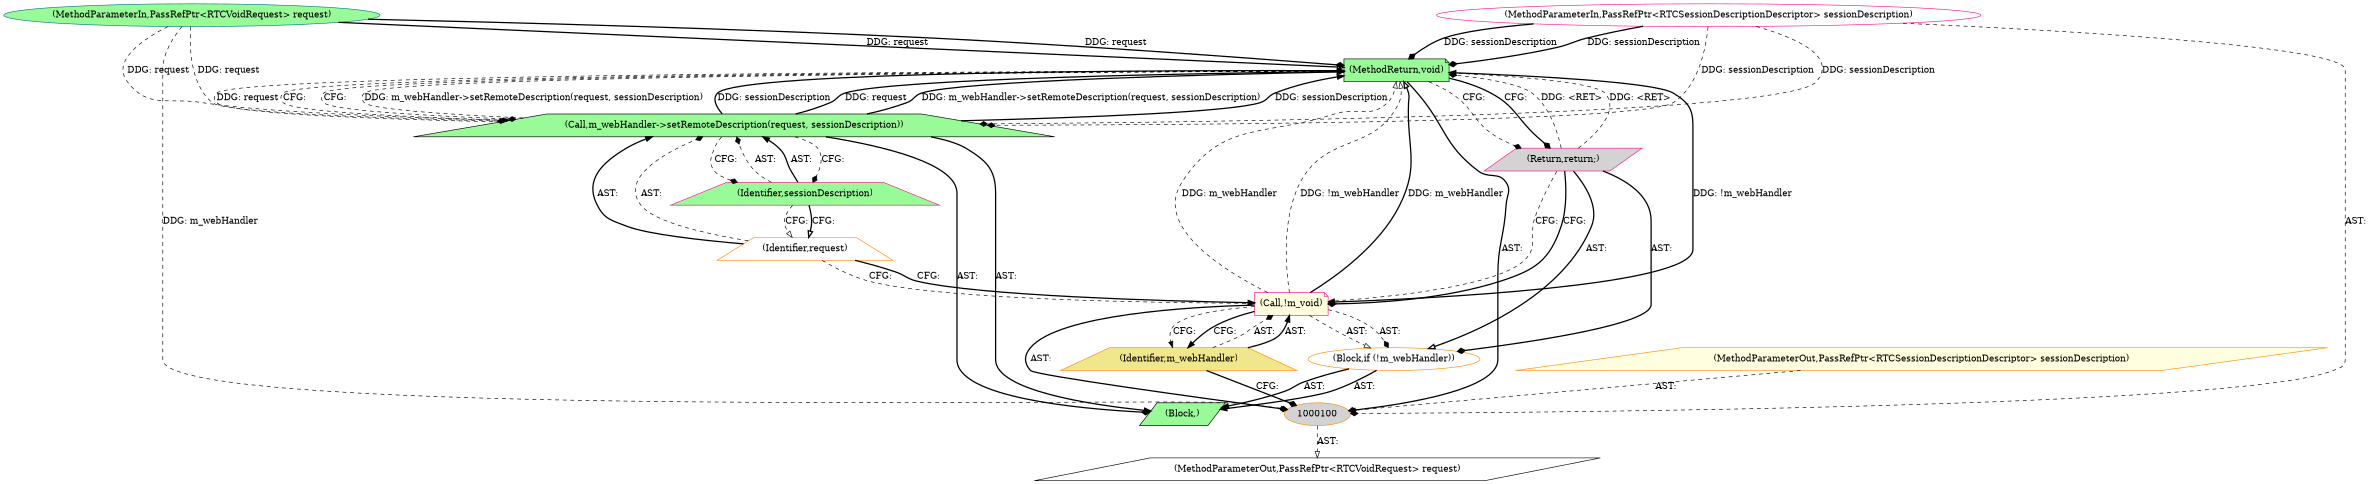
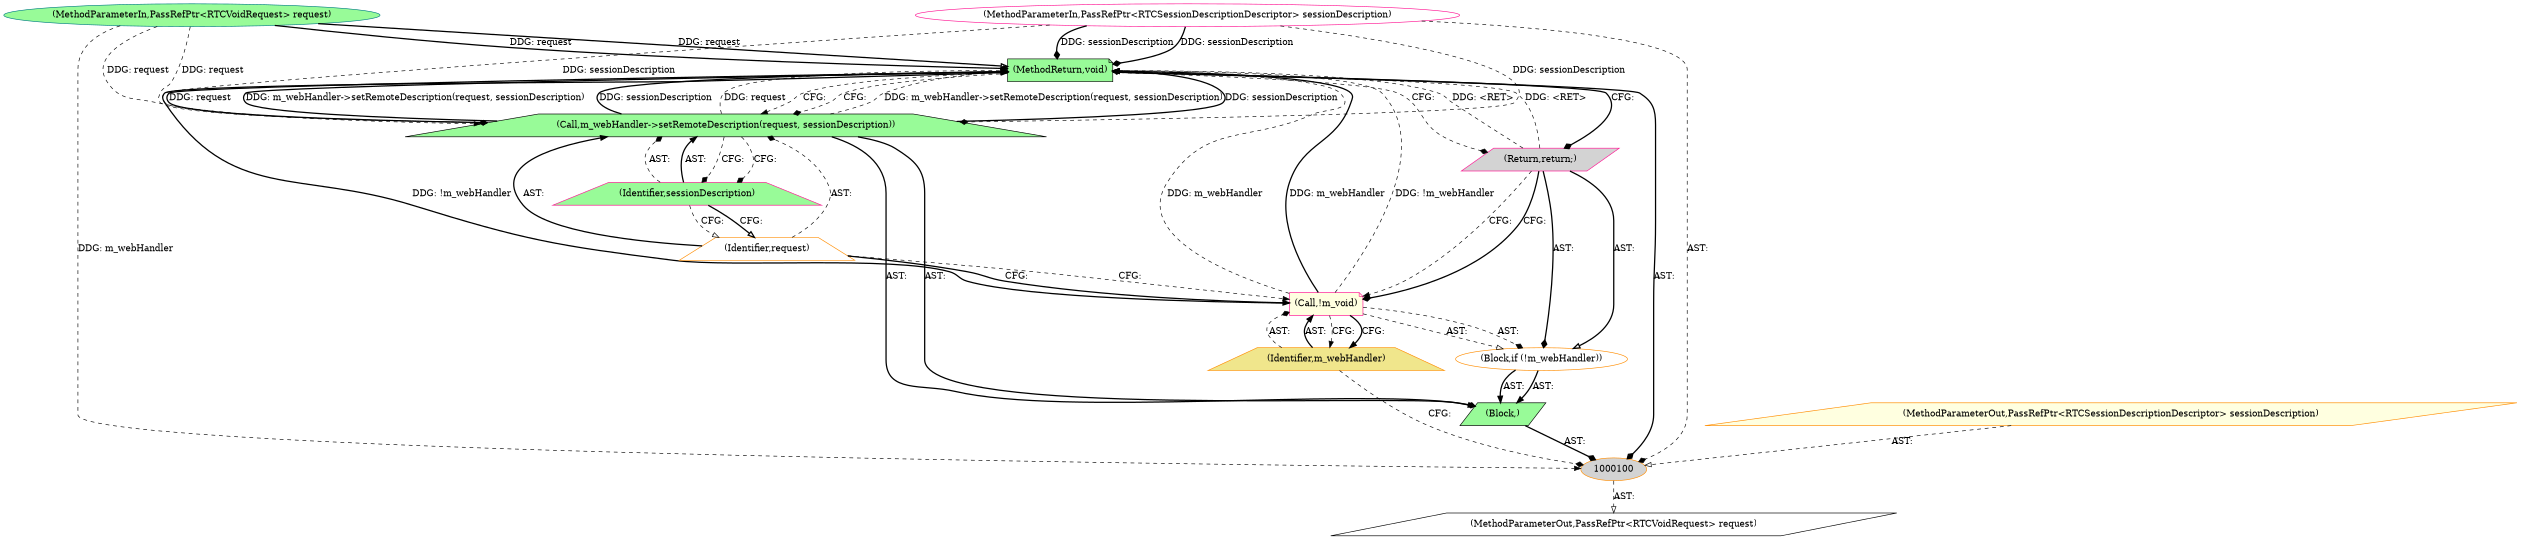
edge "(Call,!m_void)" -> "1000100": now "(Block,)" -> "1000100"
edge "(Identifier,m_webHandler)" -> "1000100": style bold -> dashed
